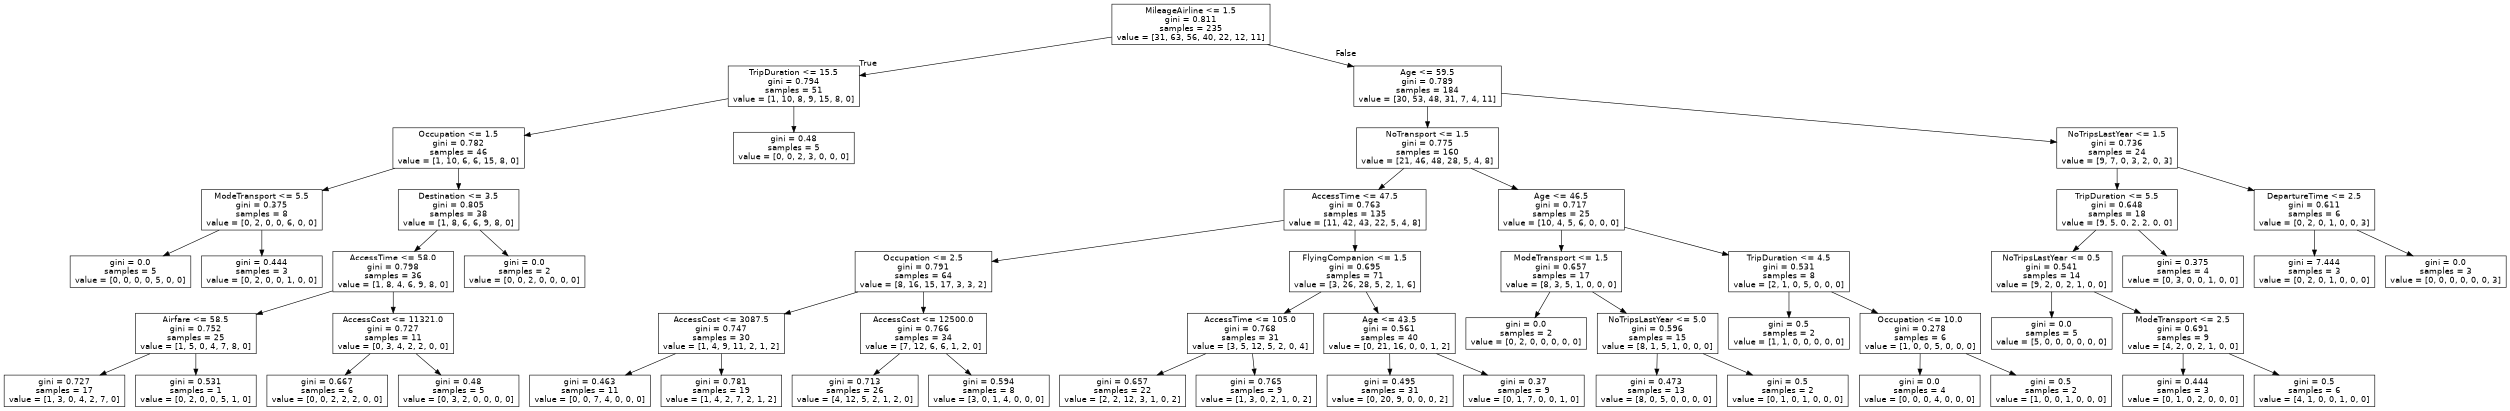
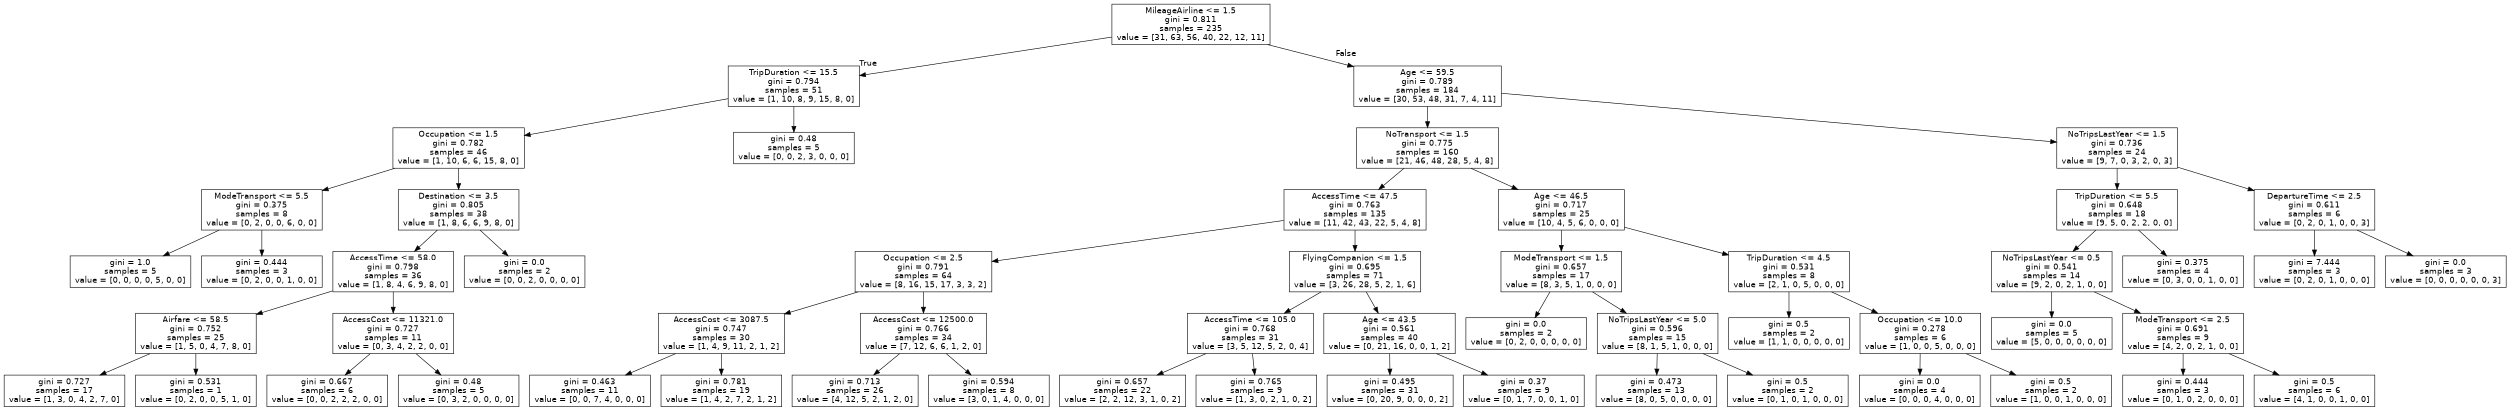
node "gini = 0.0 samples = 5 value = [0, 0, 0, 0, 5, 0, 0]": label "gini = 0.0 samples = 5 value = [0, 0, 0, 0, 5, 0, 0]" -> "gini = 1.0 samples = 5 value = [0, 0, 0, 0, 5, 0, 0]"
